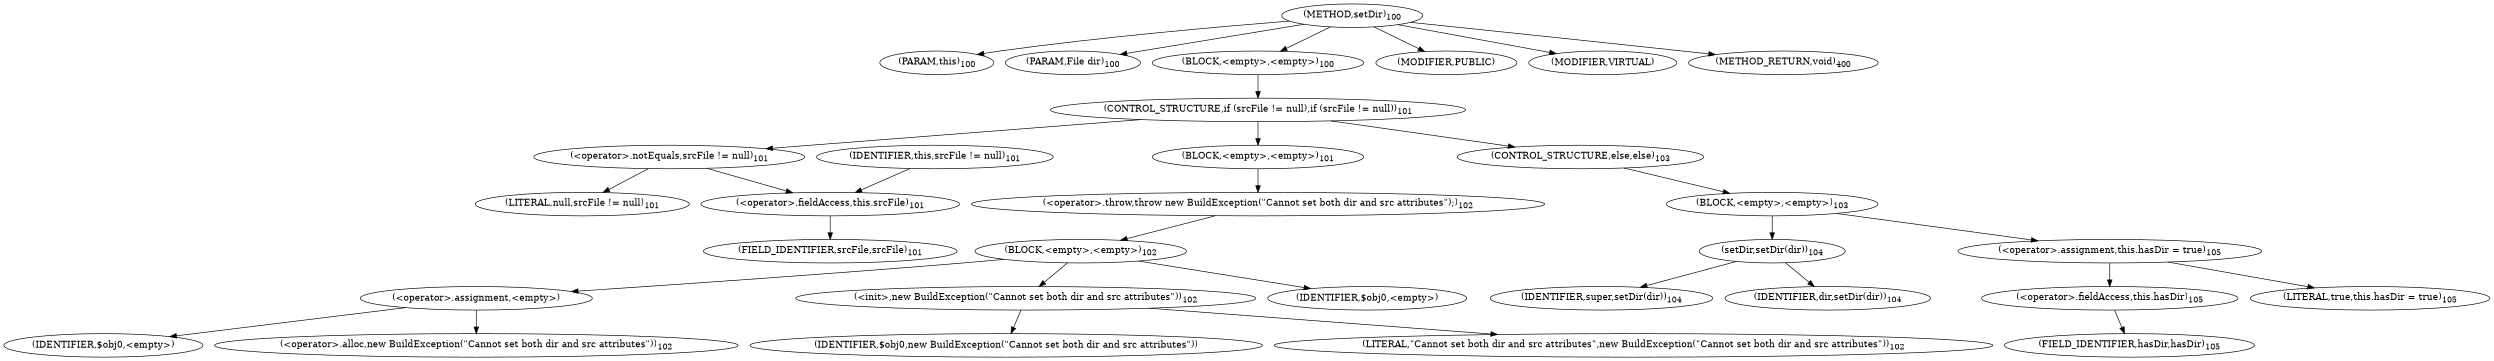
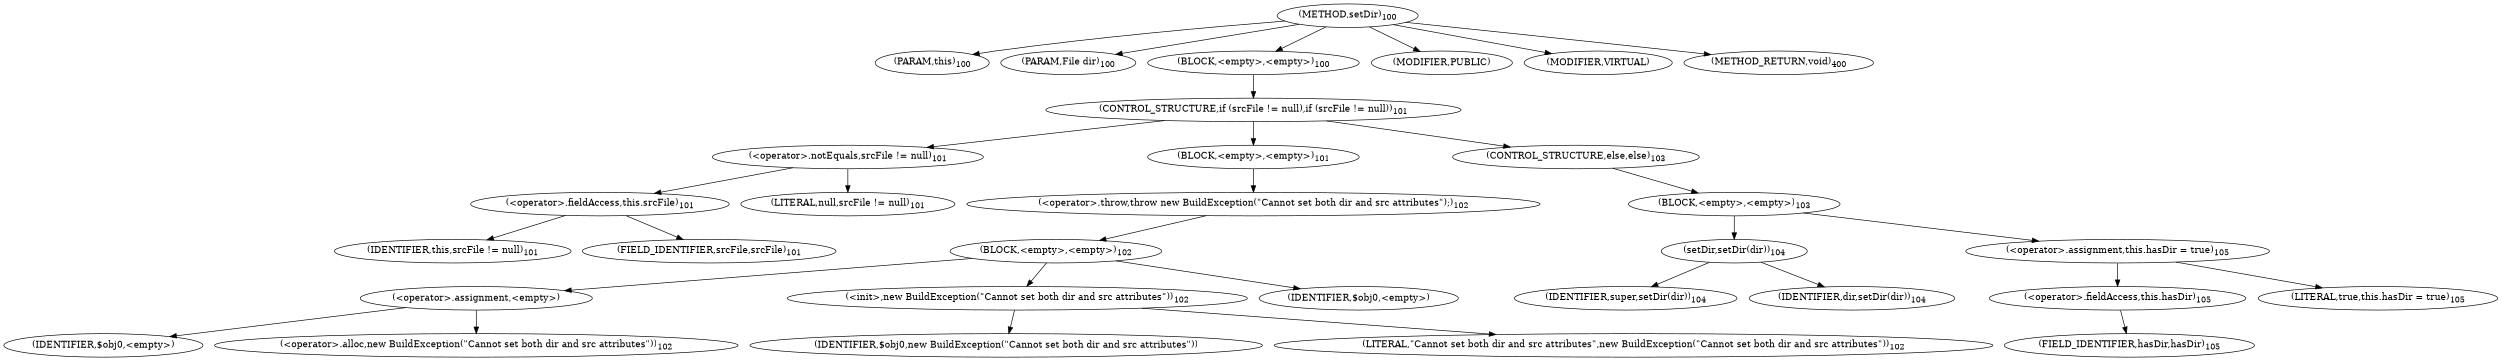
edge "(IDENTIFIER,this,srcFile != null)" -> "(<operator>.fieldAccess,this.srcFile)": reversed
